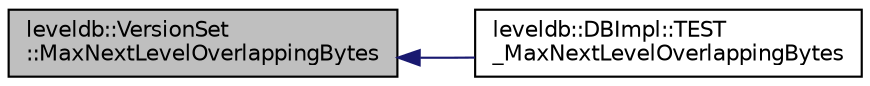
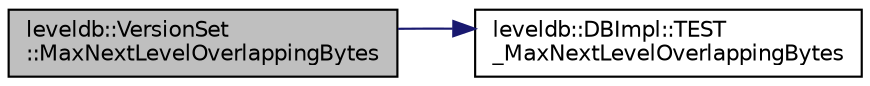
edge "leveldb::DBImpl::TEST _MaxNextLevelOverlappingBytes" -> "leveldb::VersionSet ::MaxNextLevelOverlappingBytes": reversed
